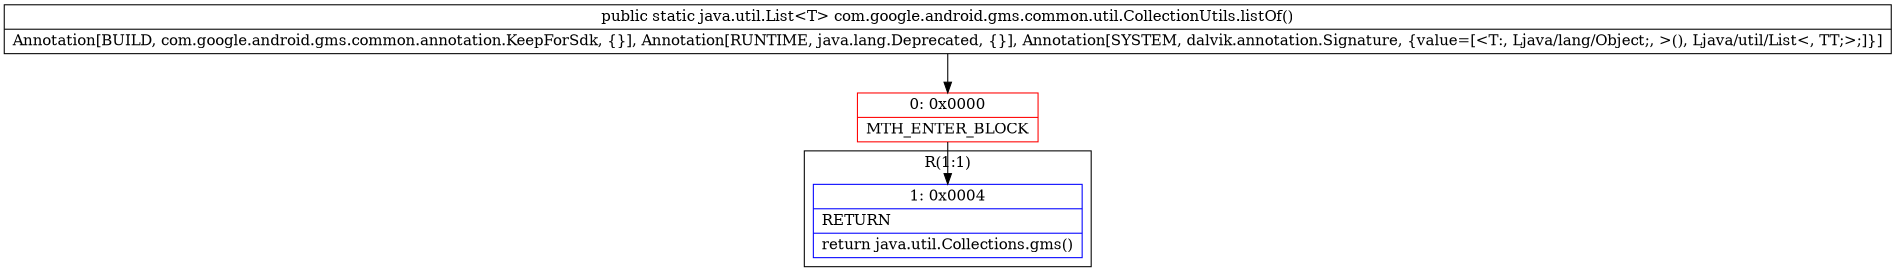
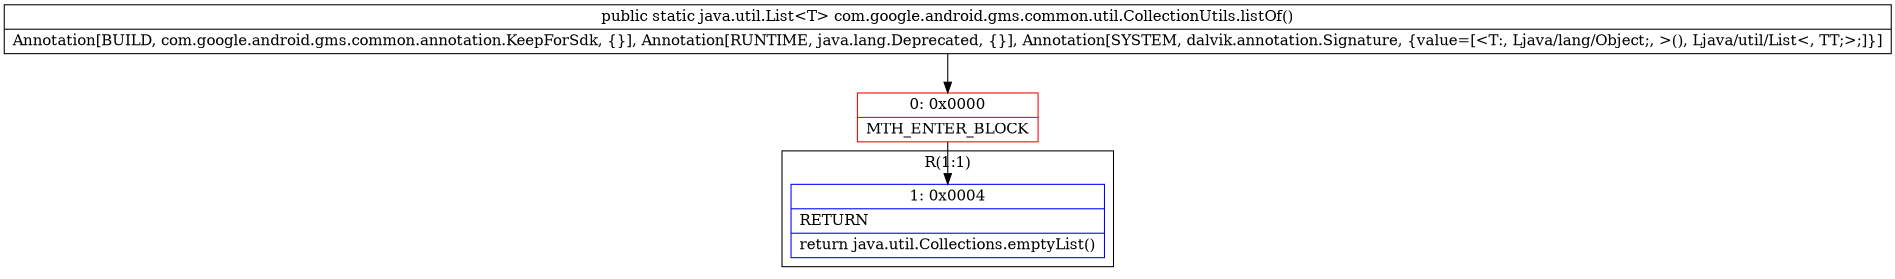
node "1: 0x0004": text "return java.util.Collections.gms()" -> "return java.util.Collections.emptyList()"
